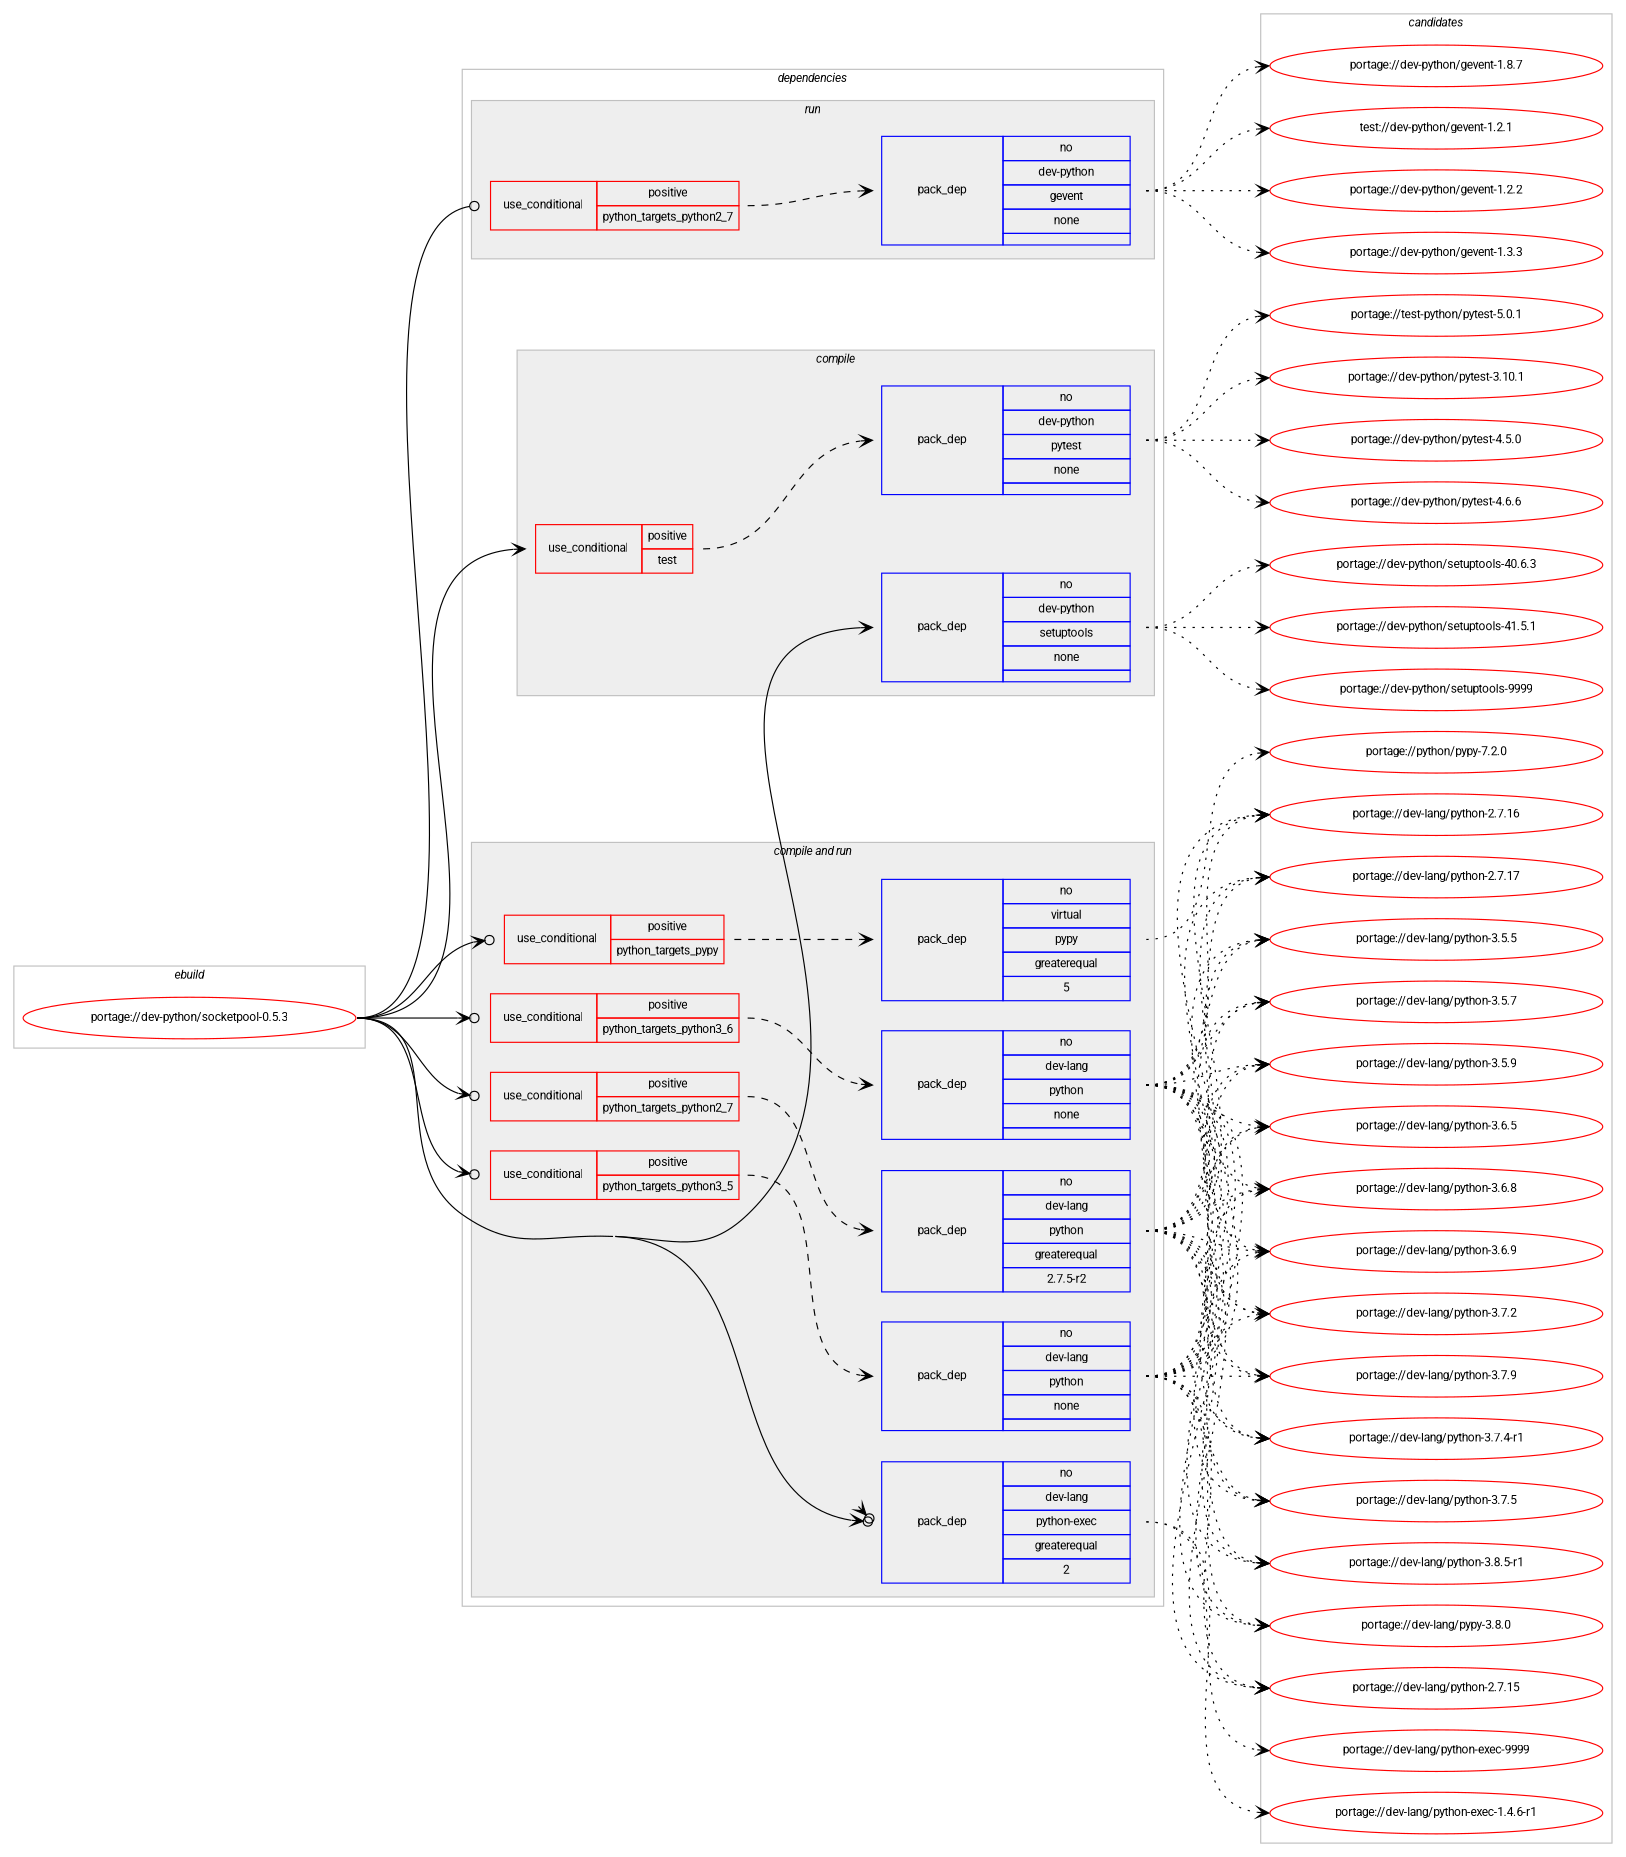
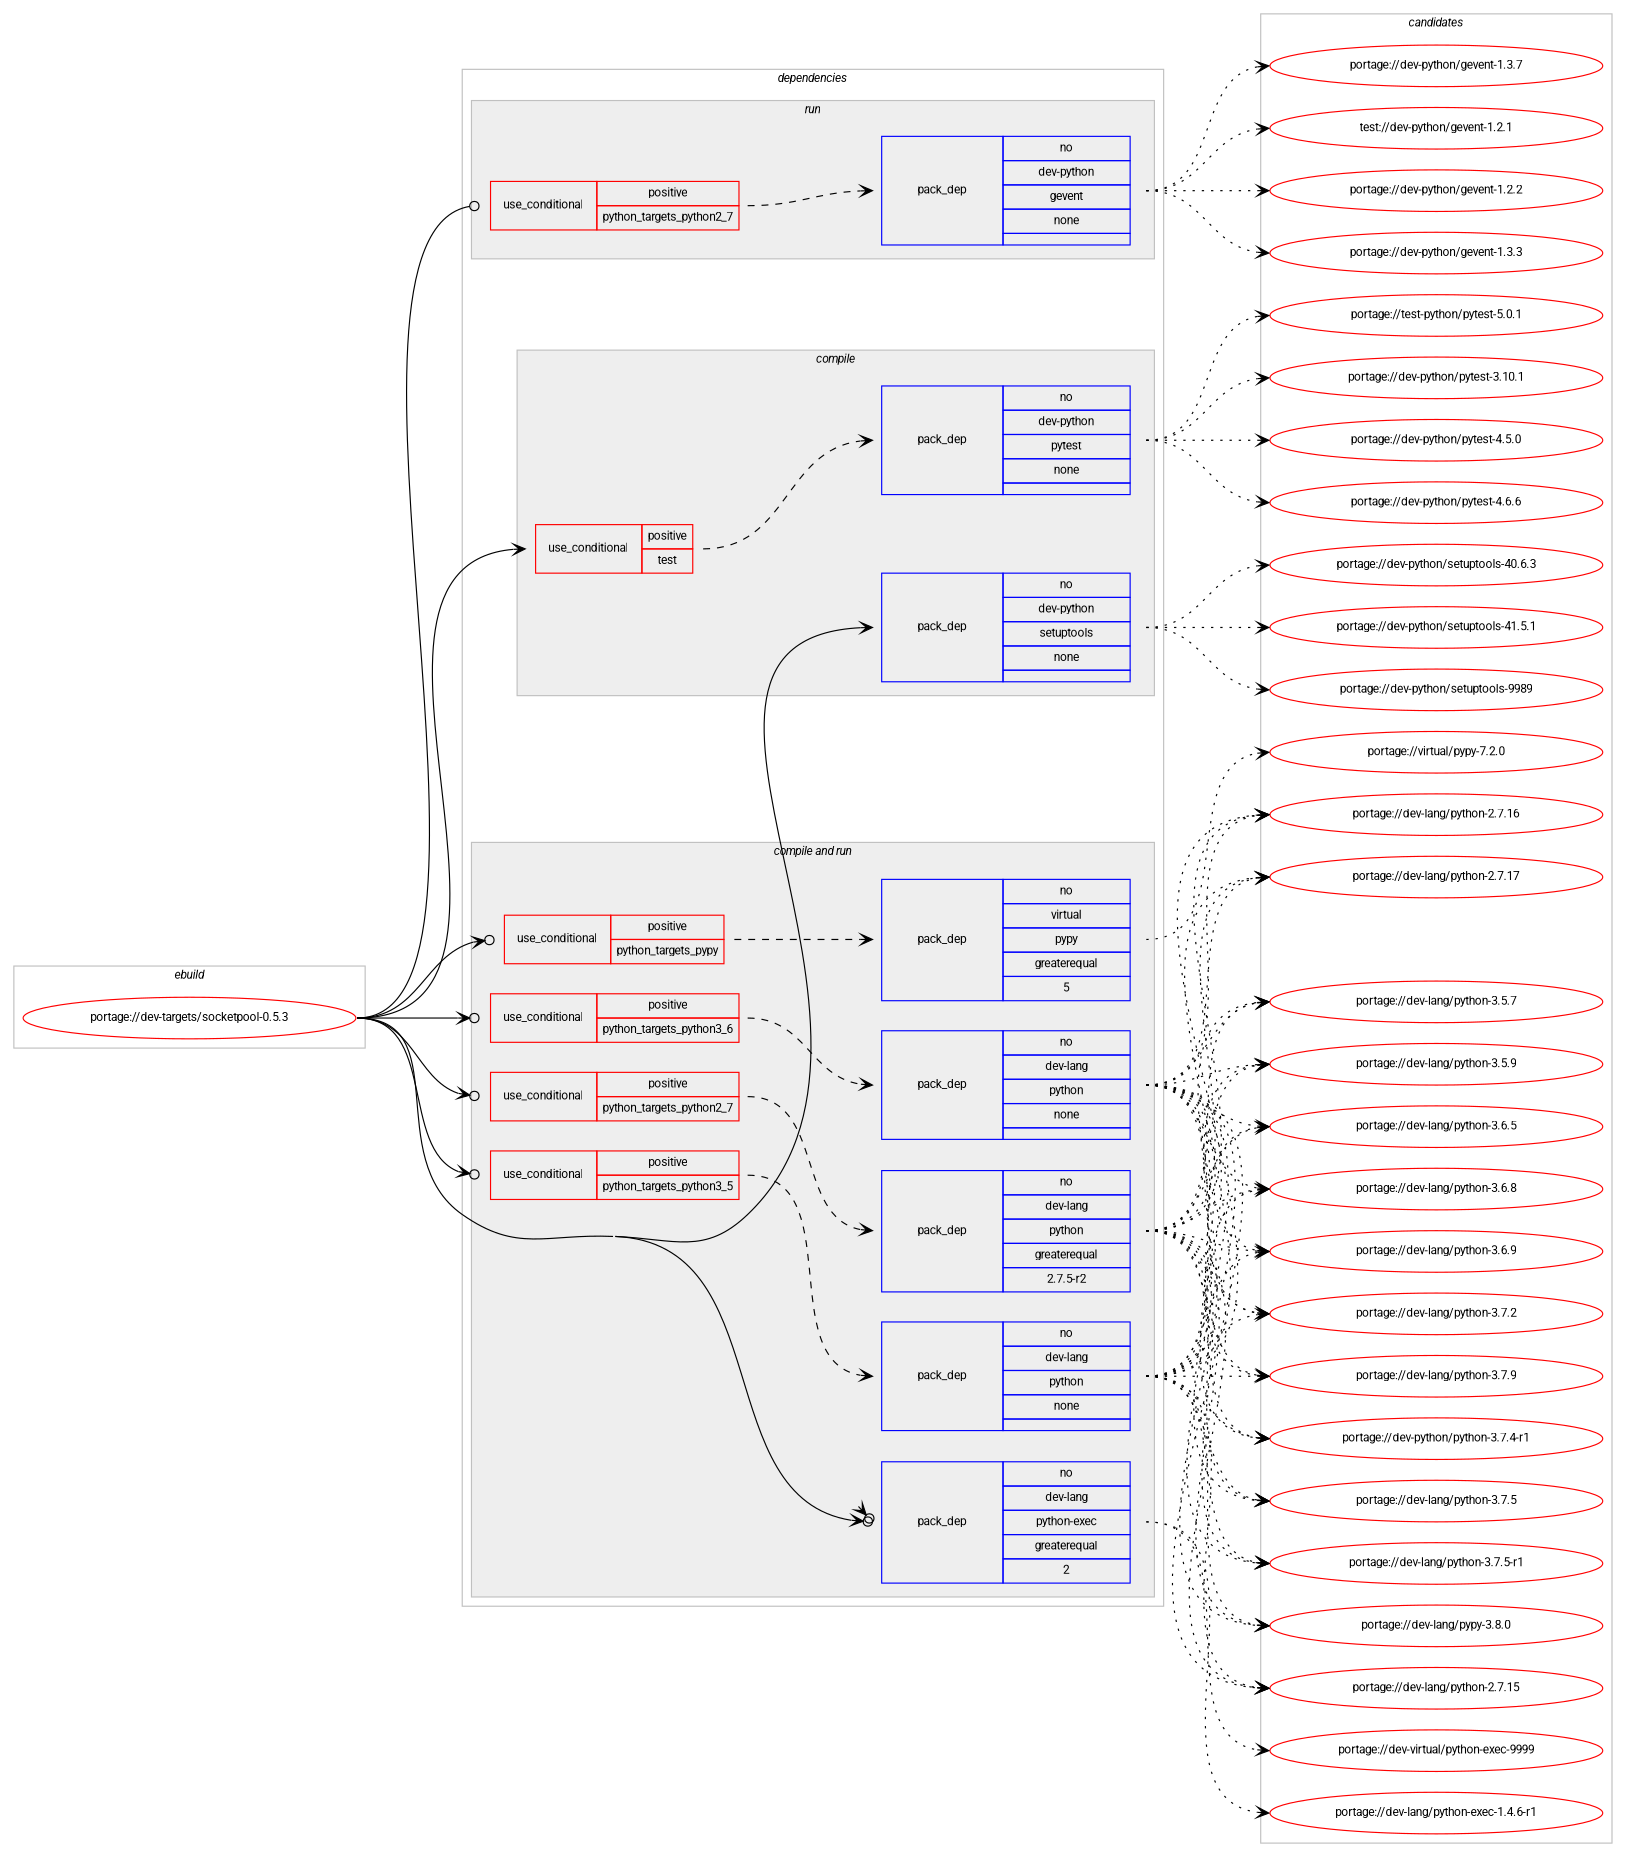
node "portage://dev-python/gevent-1.8.7": label "portage://dev-python/gevent-1.8.7" -> "portage://dev-python/gevent-1.3.7"
node "portage://dev-python/setuptools-9999": label "portage://dev-python/setuptools-9999" -> "portage://dev-python/setuptools-9989"
node "portage://python/pypy-7.2.0": label "portage://python/pypy-7.2.0" -> "portage://virtual/pypy-7.2.0"
node "portage://dev-lang/python-3.5.5": removed
node "portage://dev-python/socketpool-0.5.3": label "portage://dev-python/socketpool-0.5.3" -> "portage://dev-targets/socketpool-0.5.3"
node "portage://dev-lang/python-3.7.4-r1": label "portage://dev-lang/python-3.7.4-r1" -> "portage://dev-python/python-3.7.4-r1"
node "portage://dev-lang/python-3.8.5-r1": label "portage://dev-lang/python-3.8.5-r1" -> "portage://dev-lang/python-3.7.5-r1"
node "portage://dev-lang/python-exec-9999": label "portage://dev-lang/python-exec-9999" -> "portage://dev-virtual/python-exec-9999"
